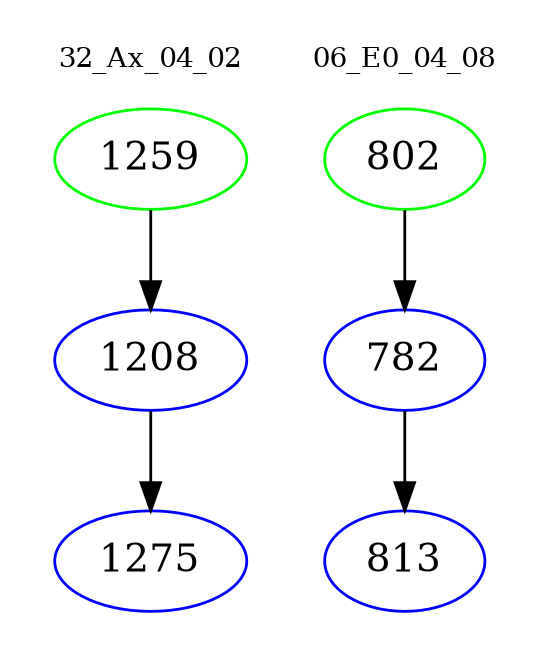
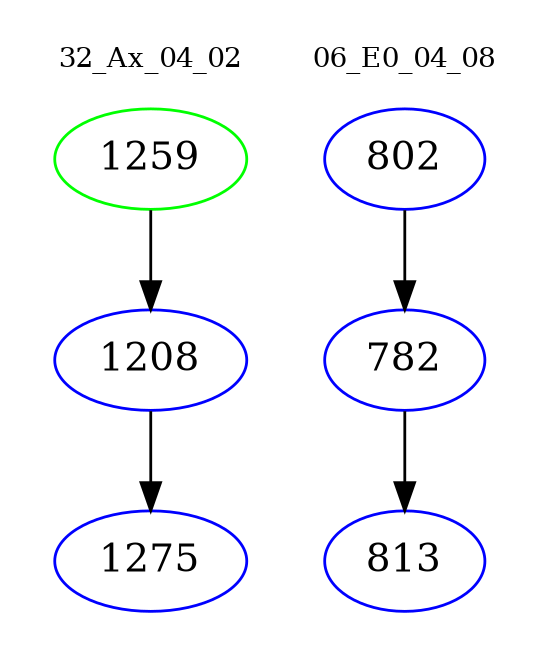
node "802": color green -> blue
